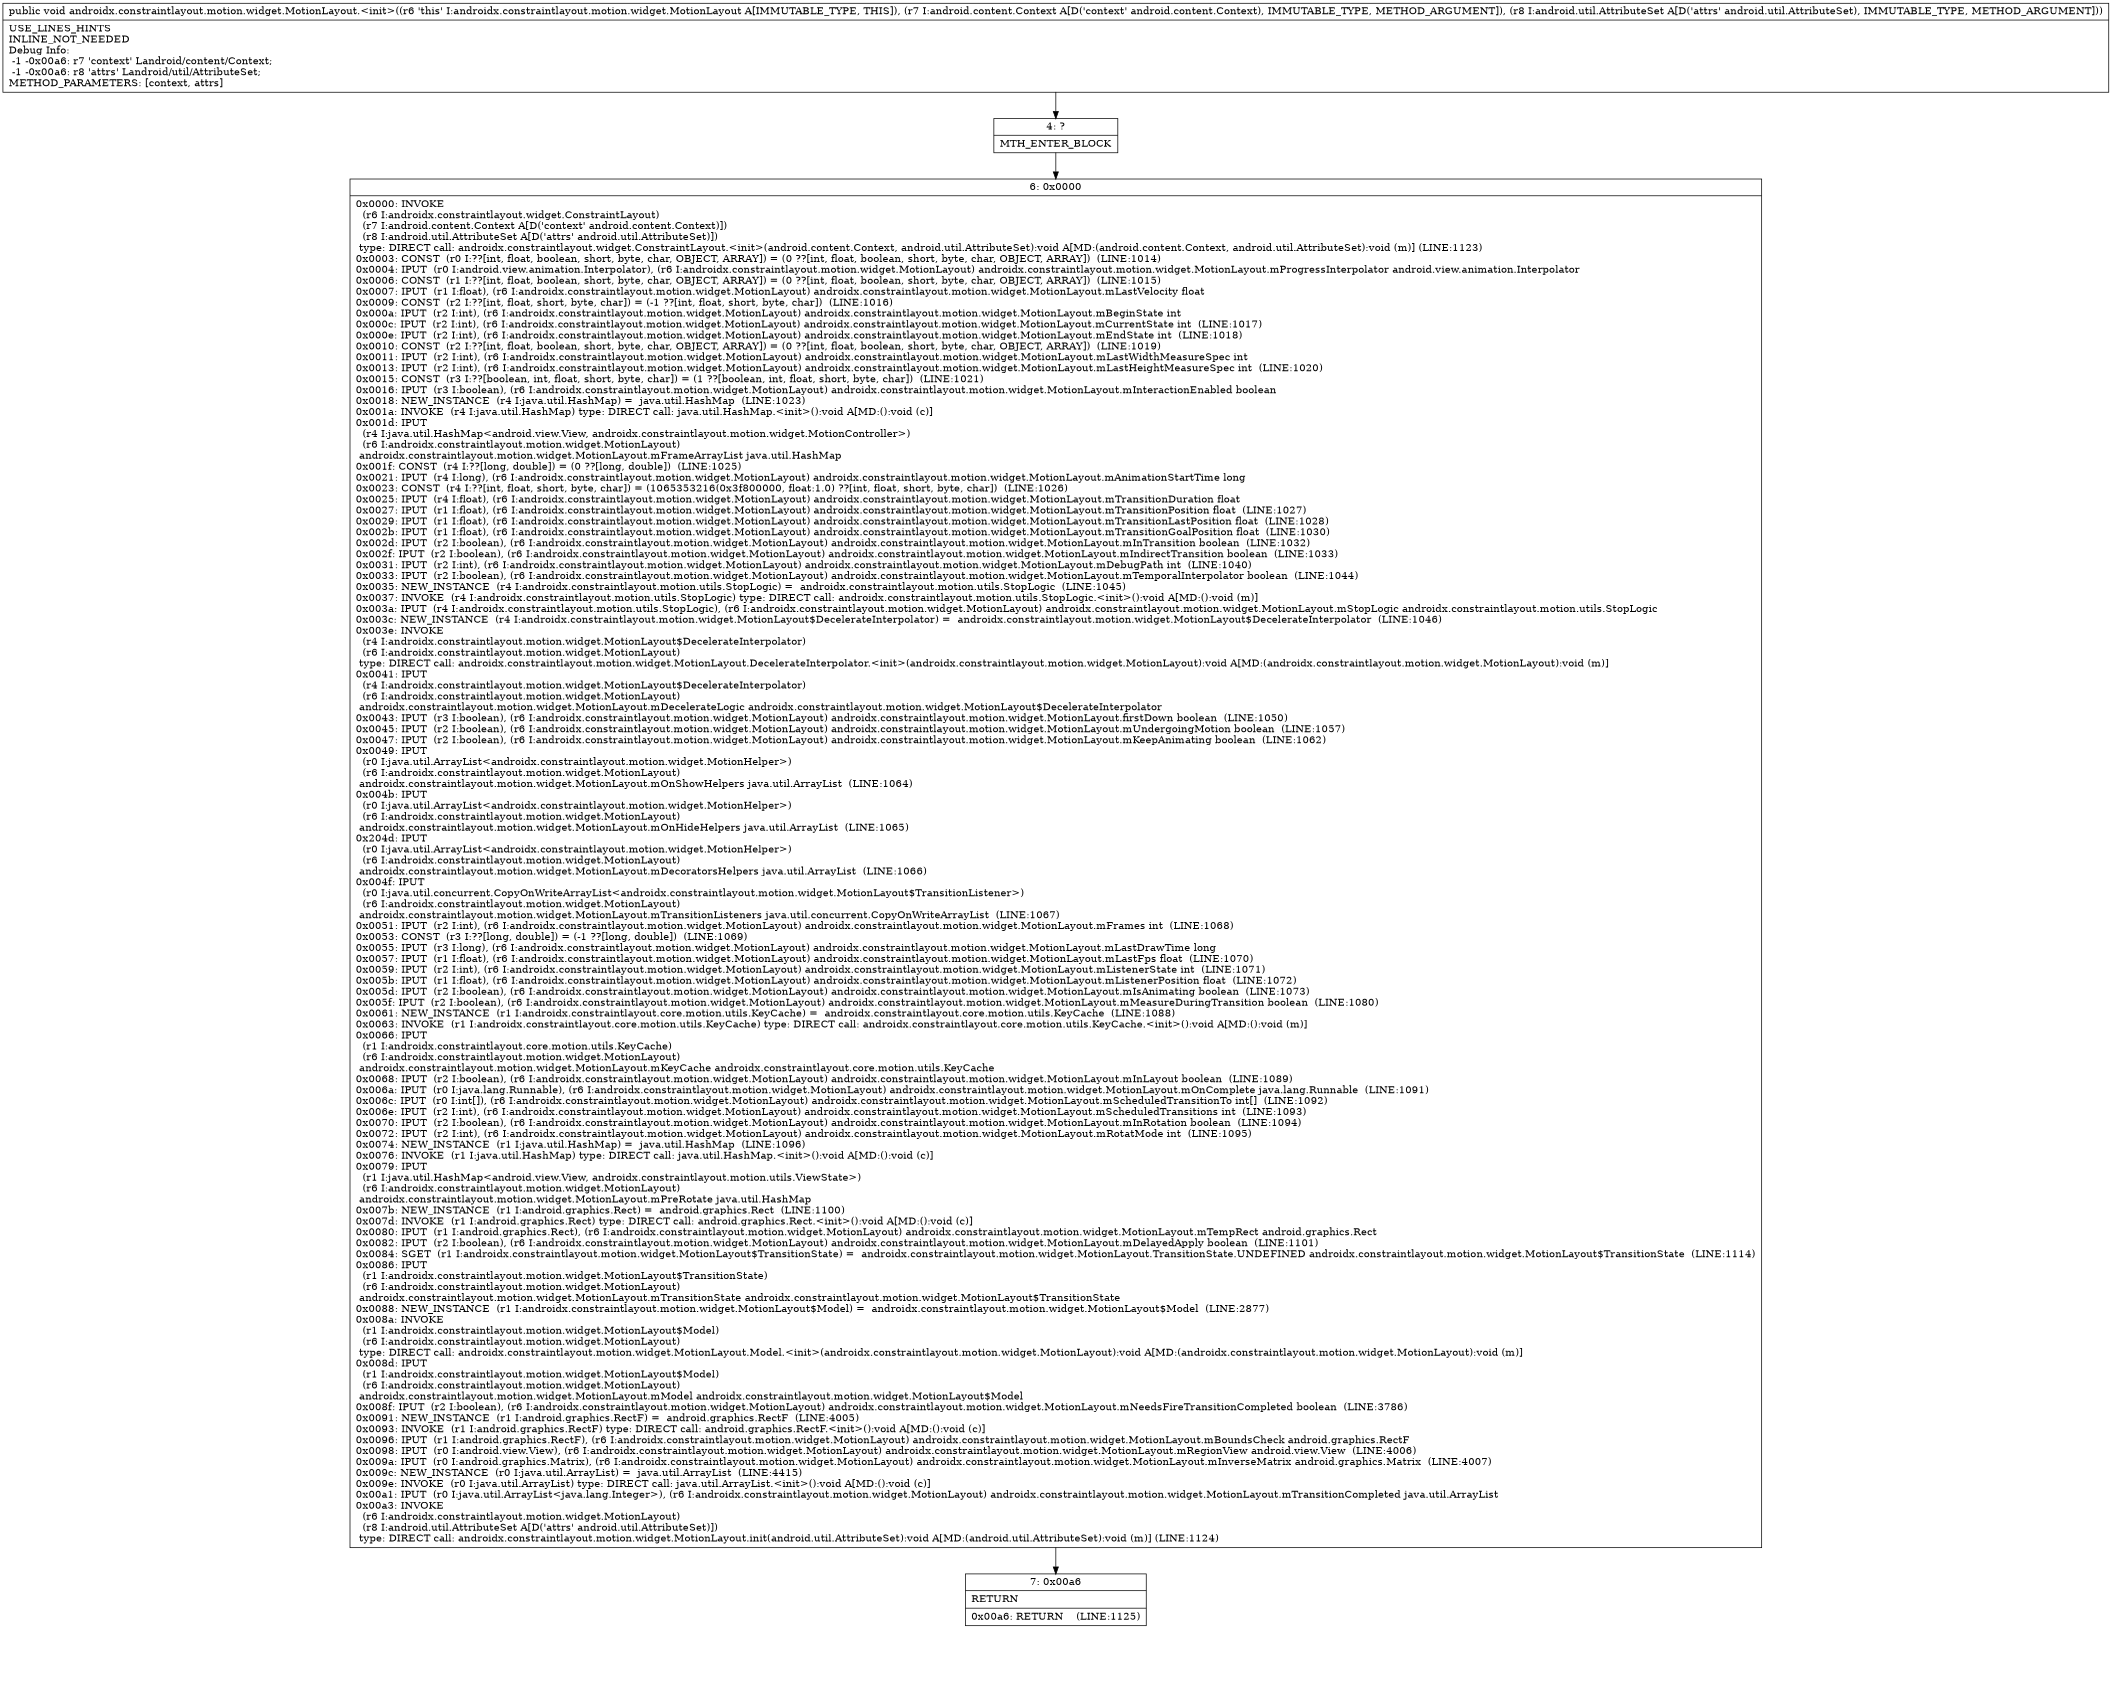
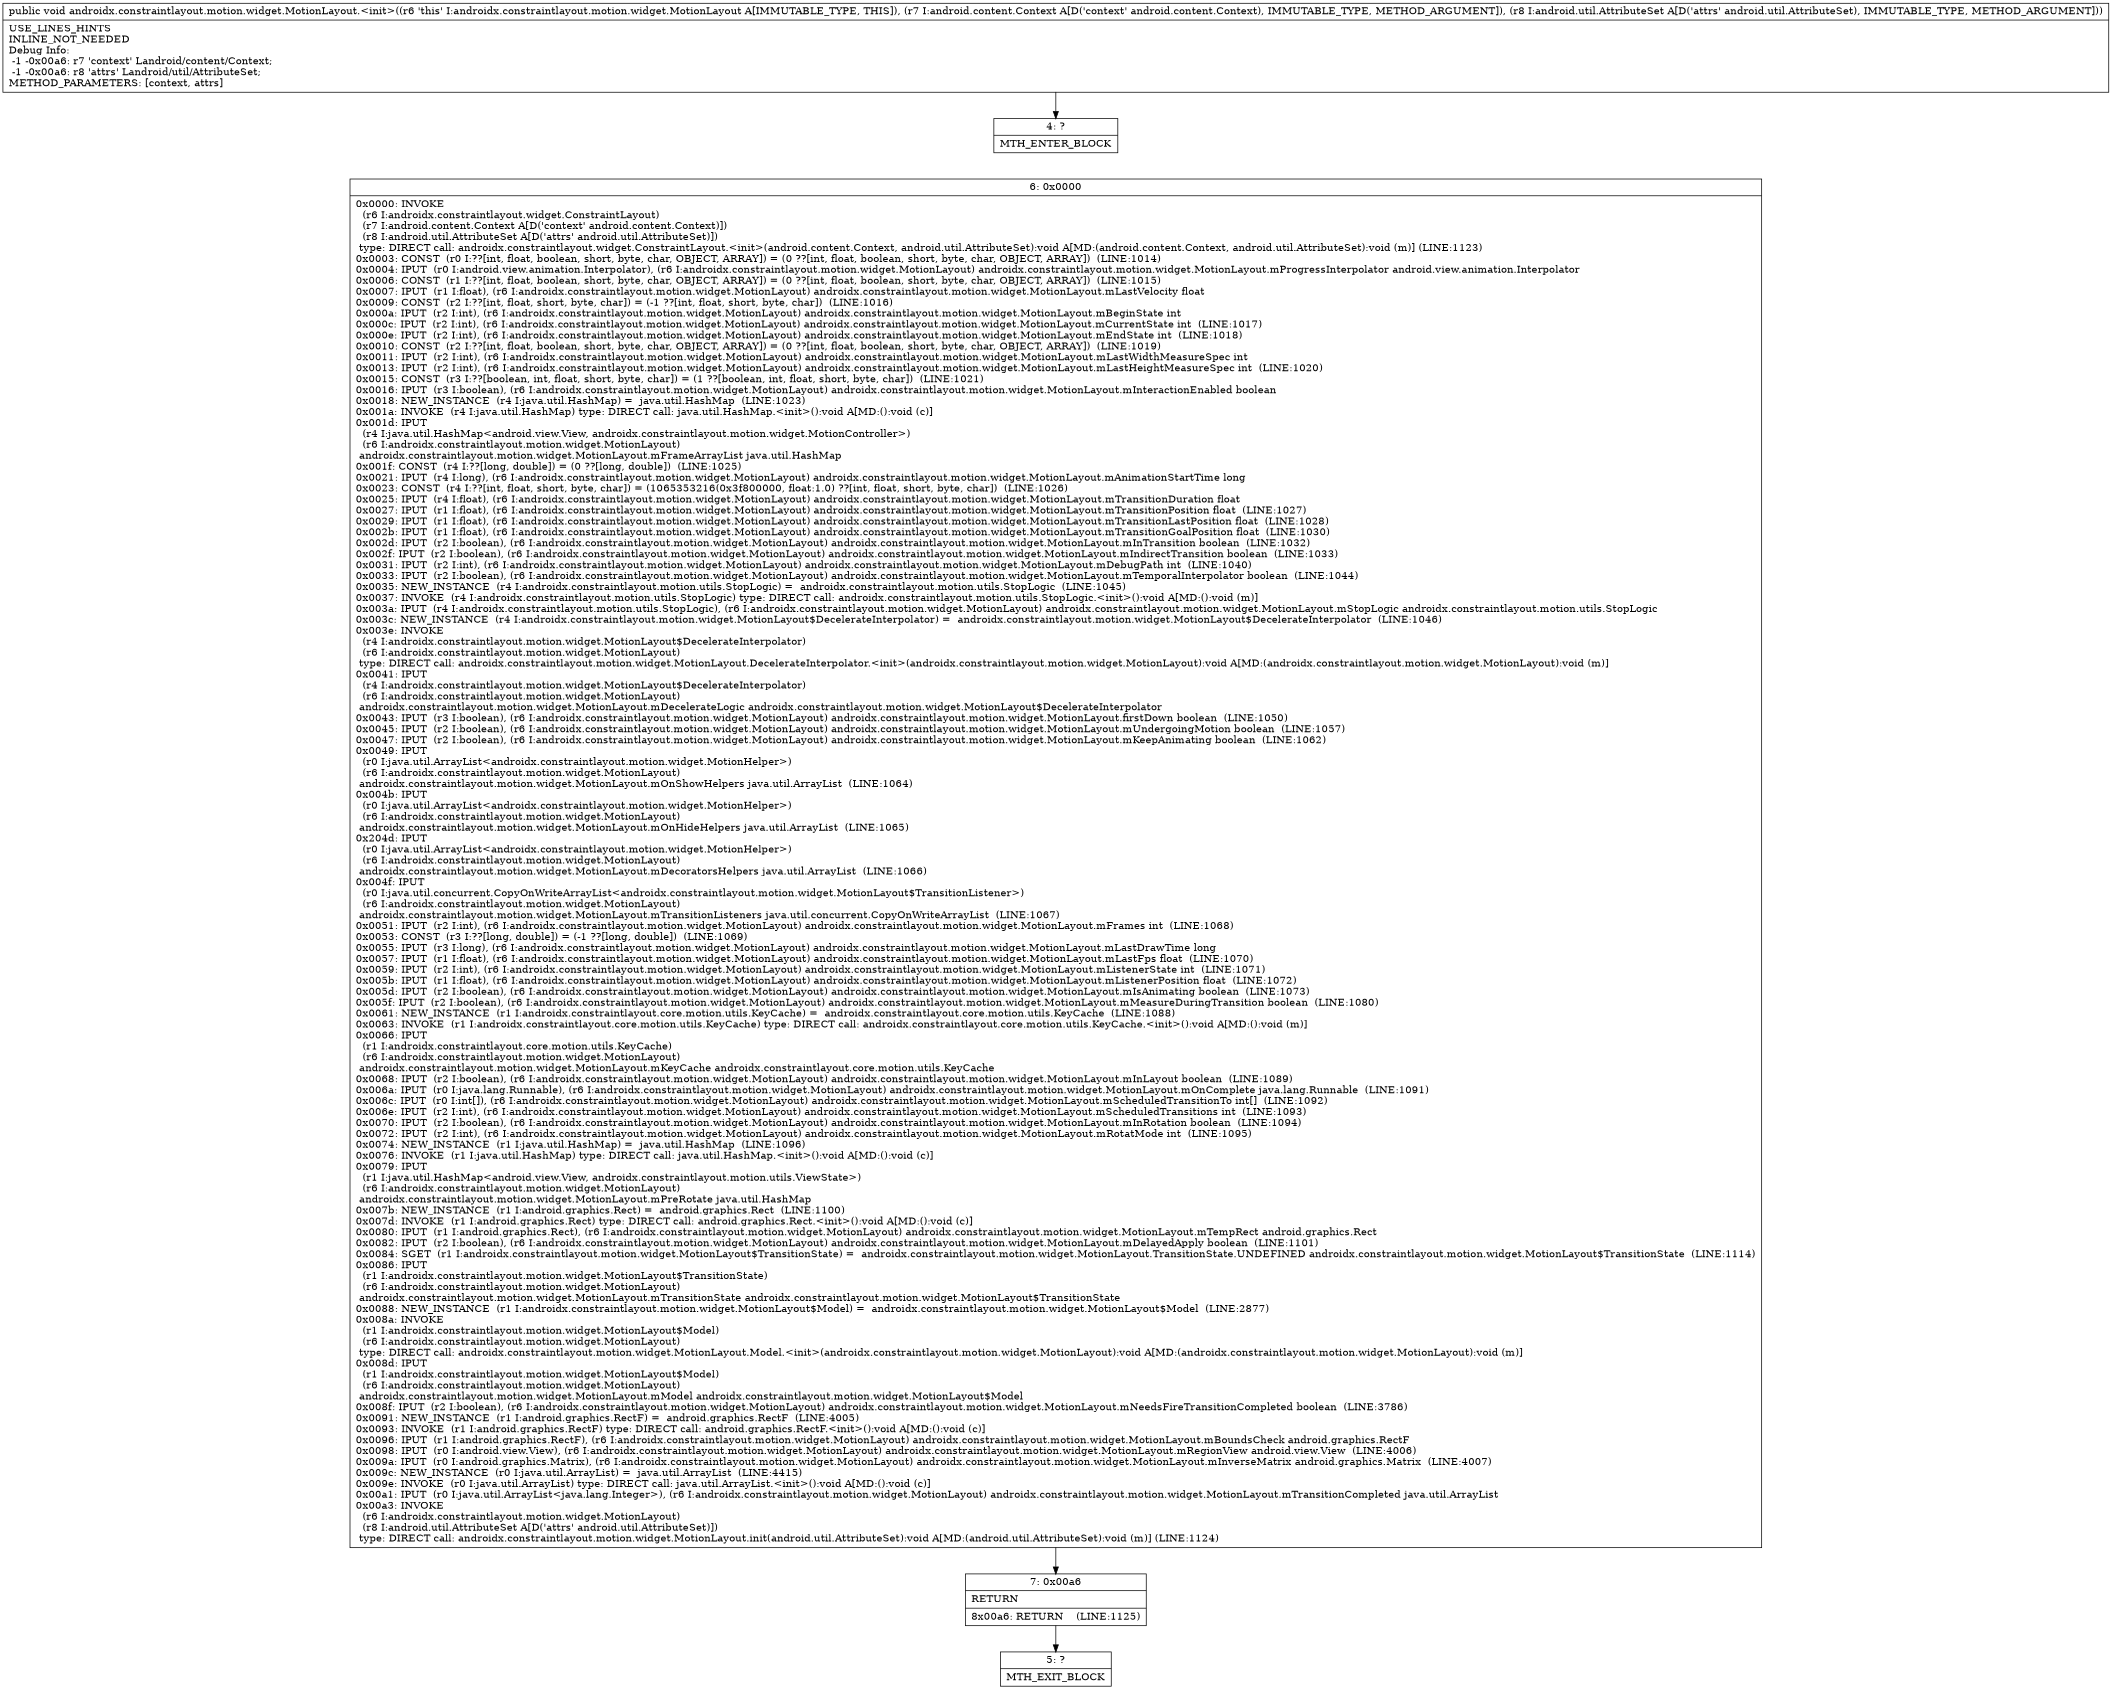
edge "4: ?" -> "6: 0x0000": removed
node "7: 0x00a6": text "0x00a6: RETURN    (LINE:1125)" -> "8x00a6: RETURN    (LINE:1125)"
node "5: ?": added
